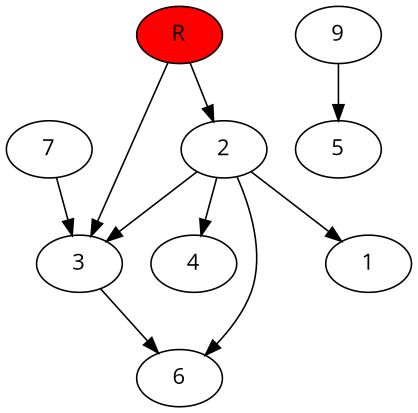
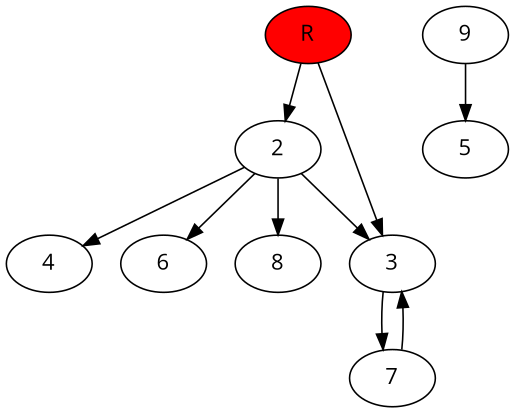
node "1": label "1" -> "8"
edge "3" -> "6": now "3" -> "7"
